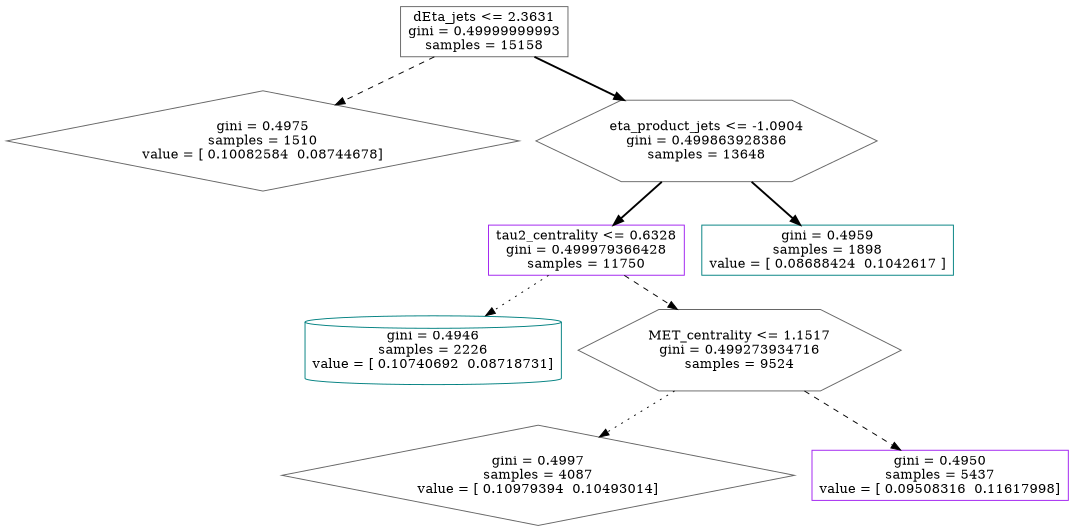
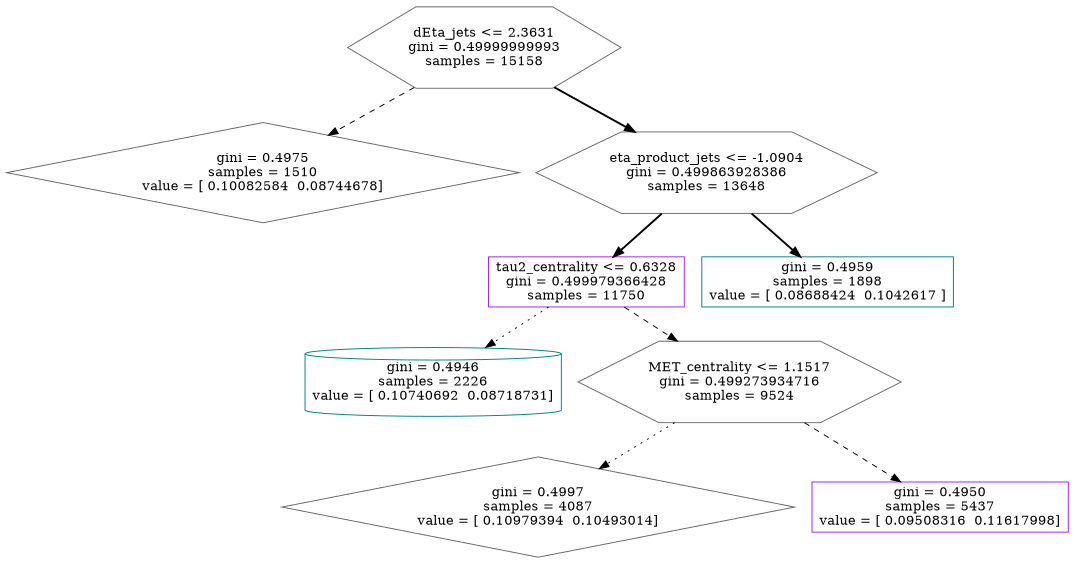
node "dEta_jets <= 2.3631 gini = 0.49999999993 samples = 15158": shape box -> hexagon
